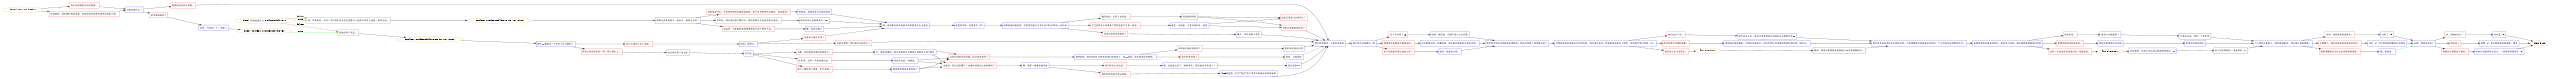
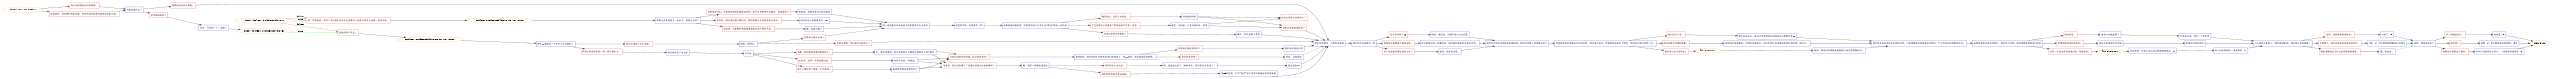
node "Check 你想知道什么 DrifterSiblingNo": label "Check 你想知道什么 DrifterSiblingNo" -> "Check boolean DrifterSiblingNo"
